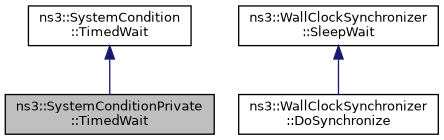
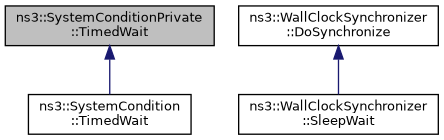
edge "ns3::SystemConditionPrivate ::TimedWait" -> "ns3::SystemCondition ::TimedWait": reversed
edge "ns3::WallClockSynchronizer ::DoSynchronize" -> "ns3::WallClockSynchronizer ::SleepWait": reversed
